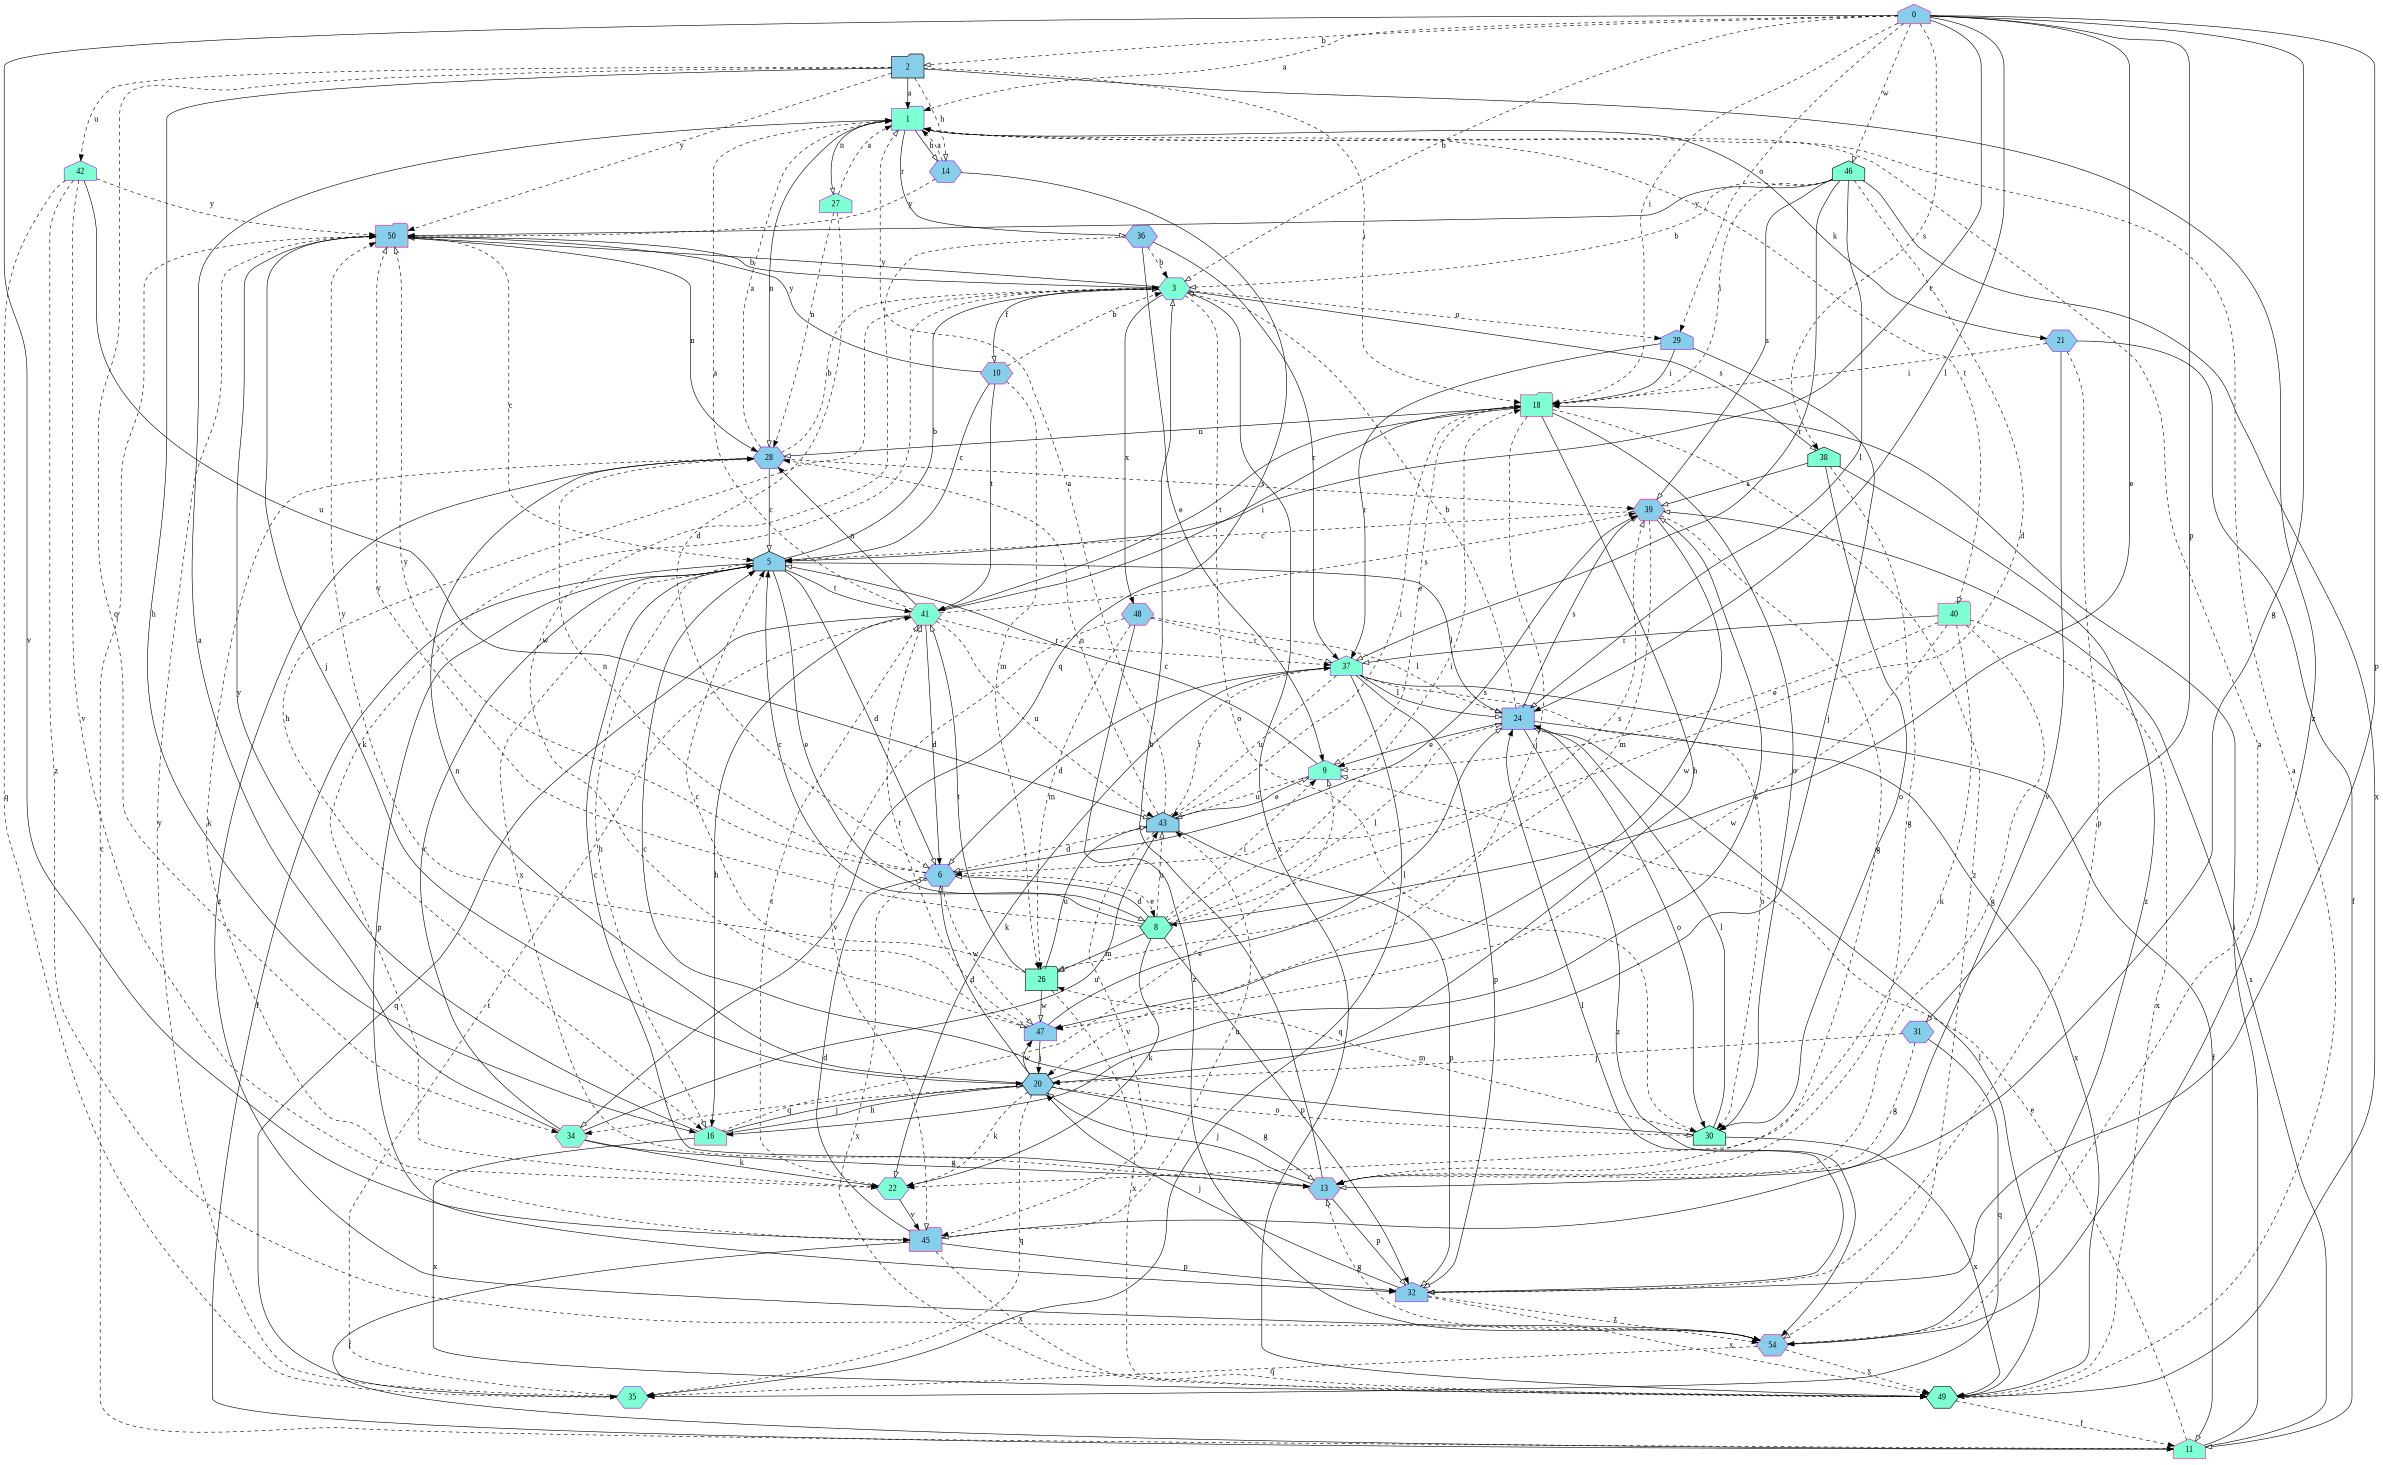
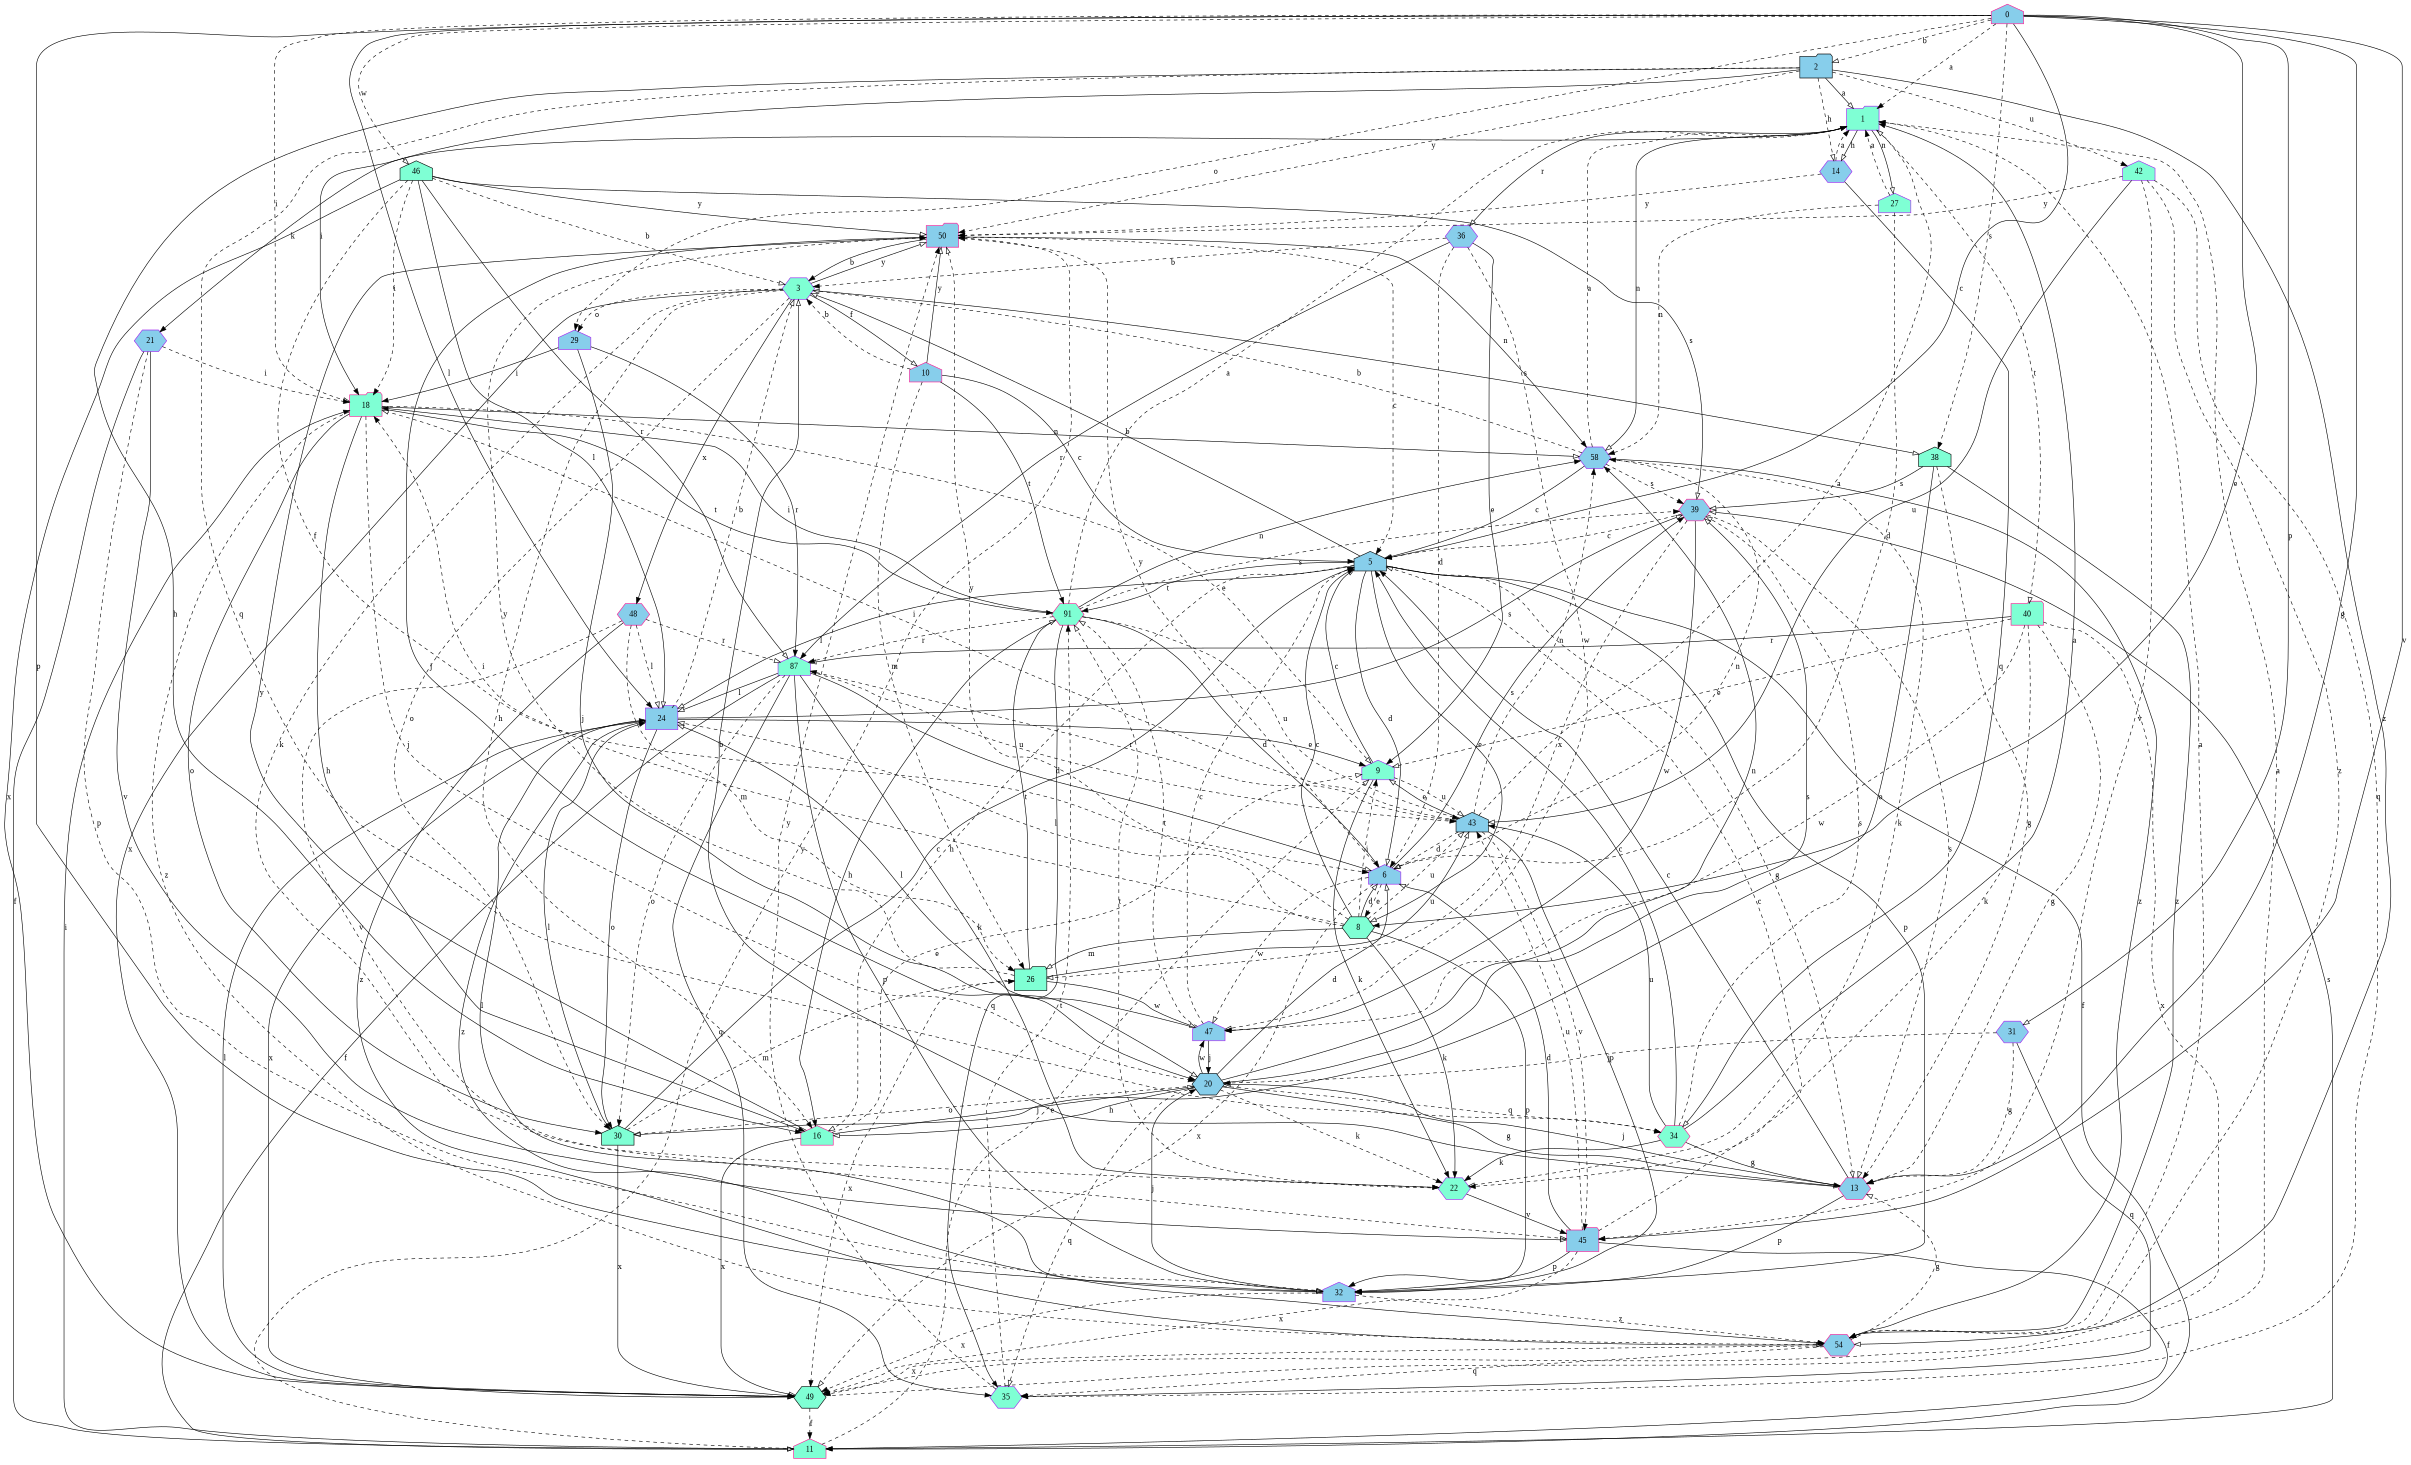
edge "2" -> "1": arrowhead normal -> onormal
edge "0" -> "3": removed, label "b"
edge "2" -> "18": style dashed -> solid
node "10": shape hexagon -> house
node "28": label "28" -> "58"
edge "46" -> "6": label "d" -> "f"
edge "36" -> "6": added, label "d"
node "41": label "41" -> "91"
node "37": label "37" -> "87"
edge "39" -> "26": label "m" -> "x"
edge "8" -> "39": now "34" -> "39"
edge "11" -> "50": label "c" -> "y"
edge "39" -> "13": label "g" -> "s"
edge "45" -> "5": added, label "c"
edge "5" -> "13": label "x" -> "g"
node "6": shape hexagon -> house
edge "9" -> "22": added, label "k"
